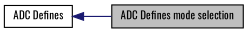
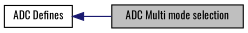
node "ADC Defines mode selection": label "ADC Defines mode selection" -> "ADC Multi mode selection"
